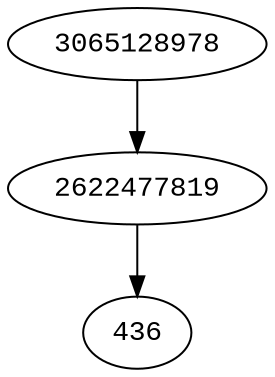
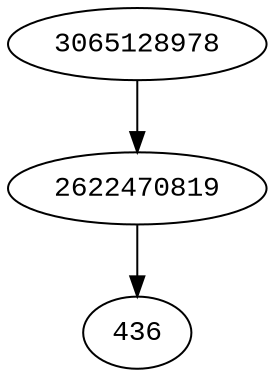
node "2622477819": label "2622477819" -> "2622470819"
